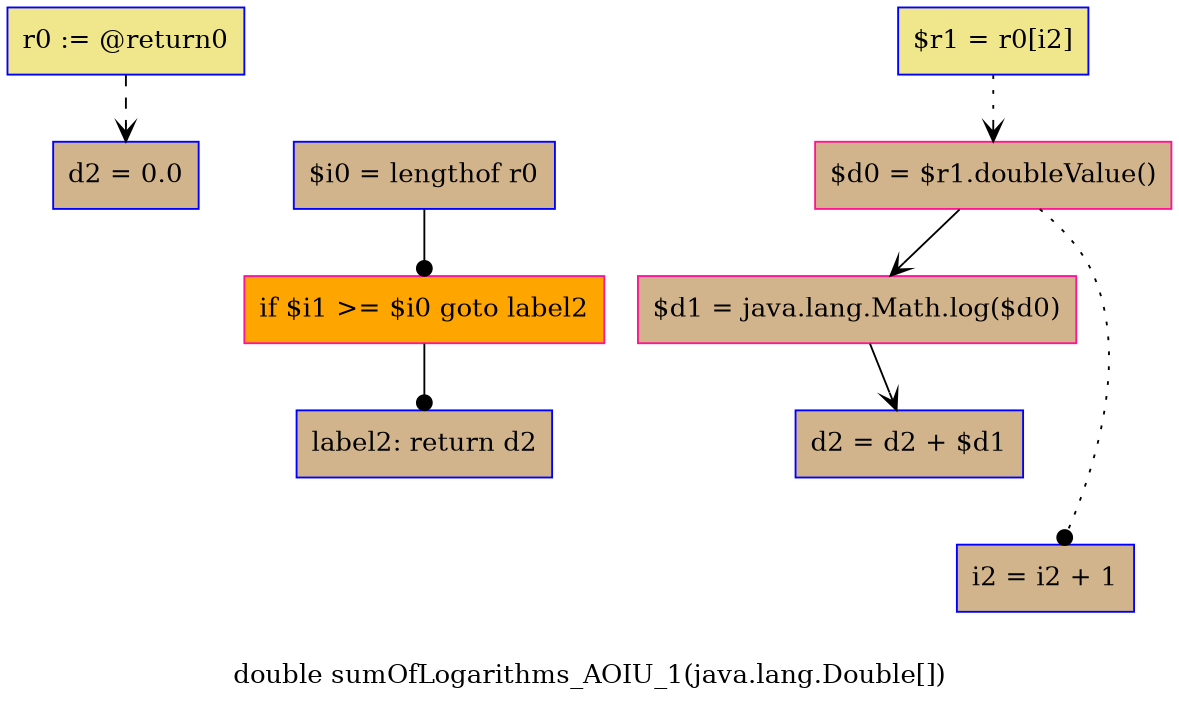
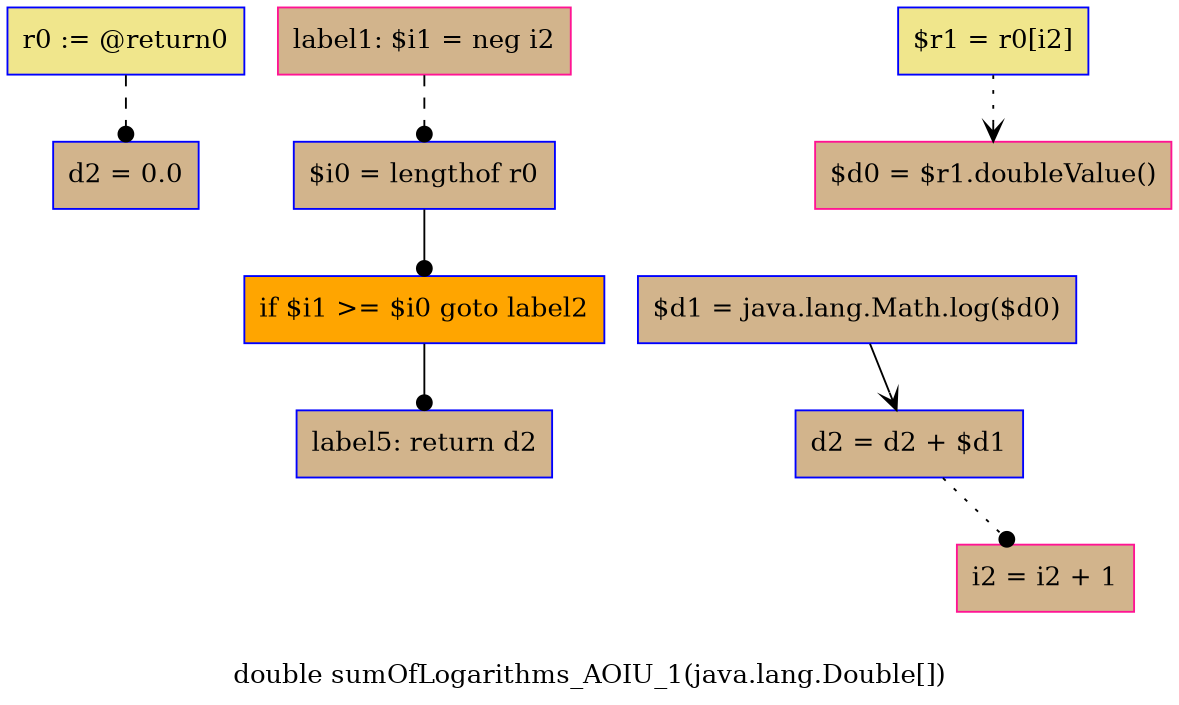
node "label1: $i1 = neg i2": added
edge "r0 := @return0" -> "d2 = 0.0": arrowhead vee -> dot
edge "$d0 = $r1.doubleValue()" -> "$d1 = java.lang.Math.log($d0)": removed
node "if $i1 >= $i0 goto label2": color deeppink -> blue
node "$d1 = java.lang.Math.log($d0)": color deeppink -> blue
edge "$d0 = $r1.doubleValue()" -> "i2 = i2 + 1": now "d2 = d2 + $d1" -> "i2 = i2 + 1"
node "label2: return d2": label "label2: return d2" -> "label5: return d2"
node "i2 = i2 + 1": color blue -> deeppink
